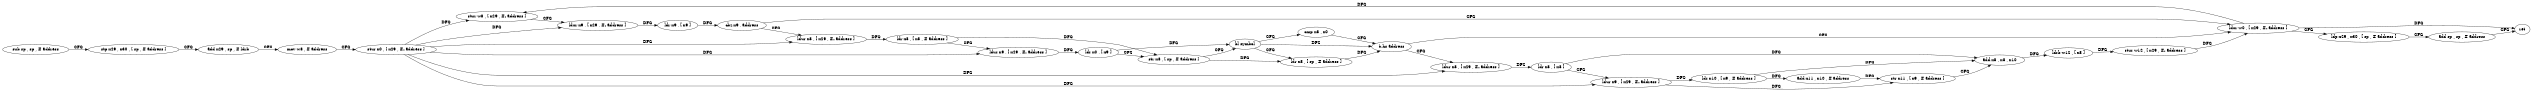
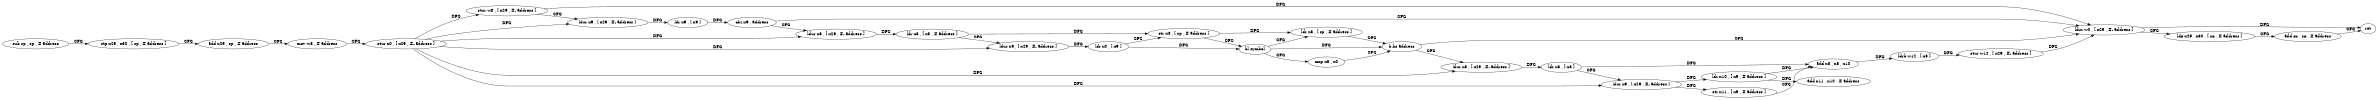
edge "ldur w0 , [ x29 , #- address ]" -> "stur w8 , [ x29 , #- address ]": reversed
node "add x29 , sp , # ldrb": label "add x29 , sp , # ldrb" -> "add x29 , sp , # address"
edge "add x11 , x10 , # address" -> "str x11 , [ x9 , # address ]": removed, label "DFG"
